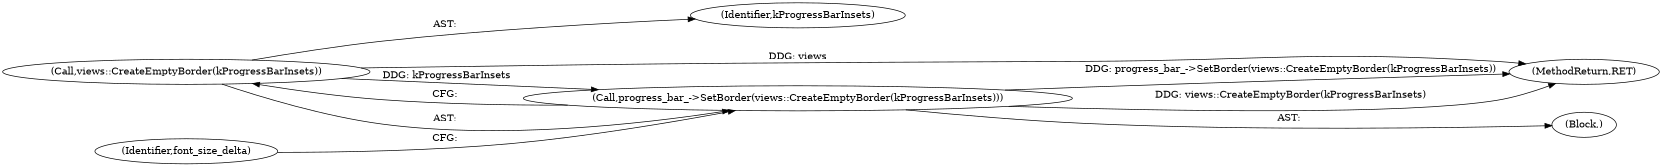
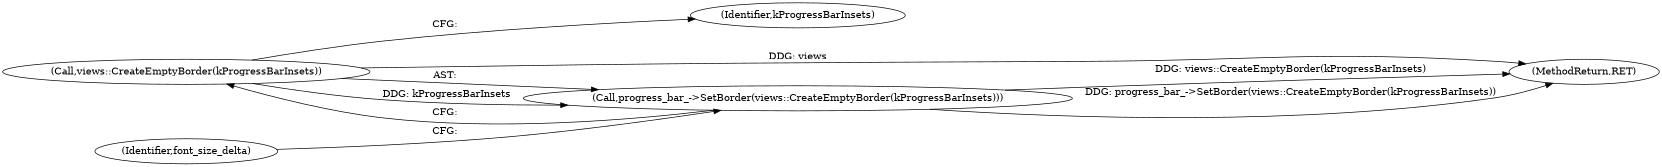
edge "(Call,views::CreateEmptyBorder(kProgressBarInsets))" -> "(Identifier,kProgressBarInsets)": label "AST: " -> "CFG: "
node "(Block,)": removed
